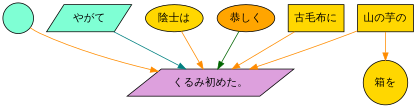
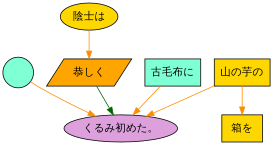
node "やがて": removed
node "恭しく": shape ellipse -> parallelogram
node "古毛布に": fillcolor gold -> aquamarine
edge "陰士は" -> "くるみ初めた。": now "陰士は" -> "恭しく"
node "くるみ初めた。": shape parallelogram -> ellipse
node "箱を": shape circle -> box
